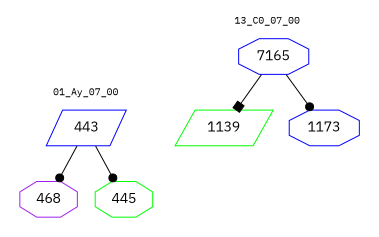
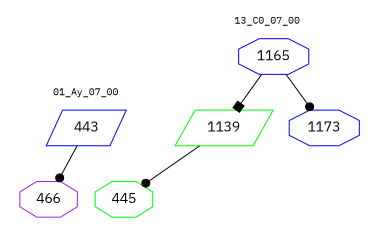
node "7165": label "7165" -> "1165"
edge "443" -> "445": now "1139" -> "445"
node "468": label "468" -> "466"
